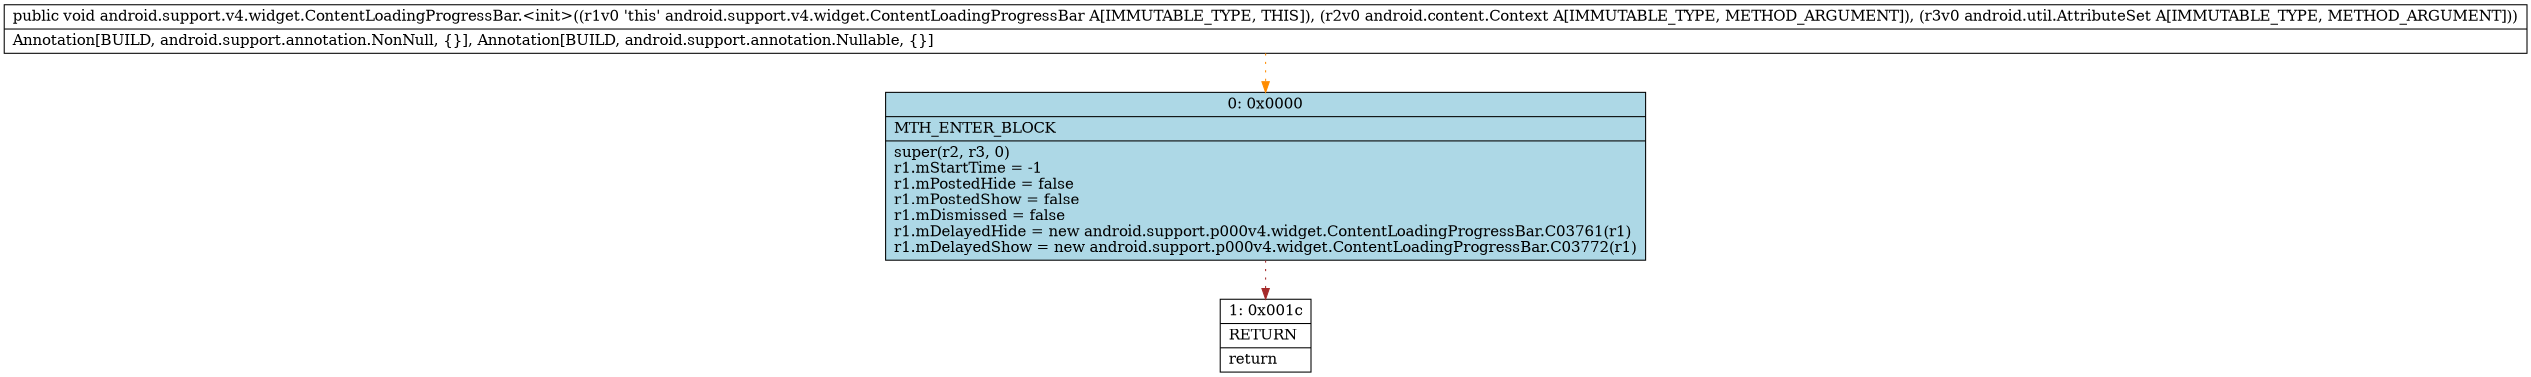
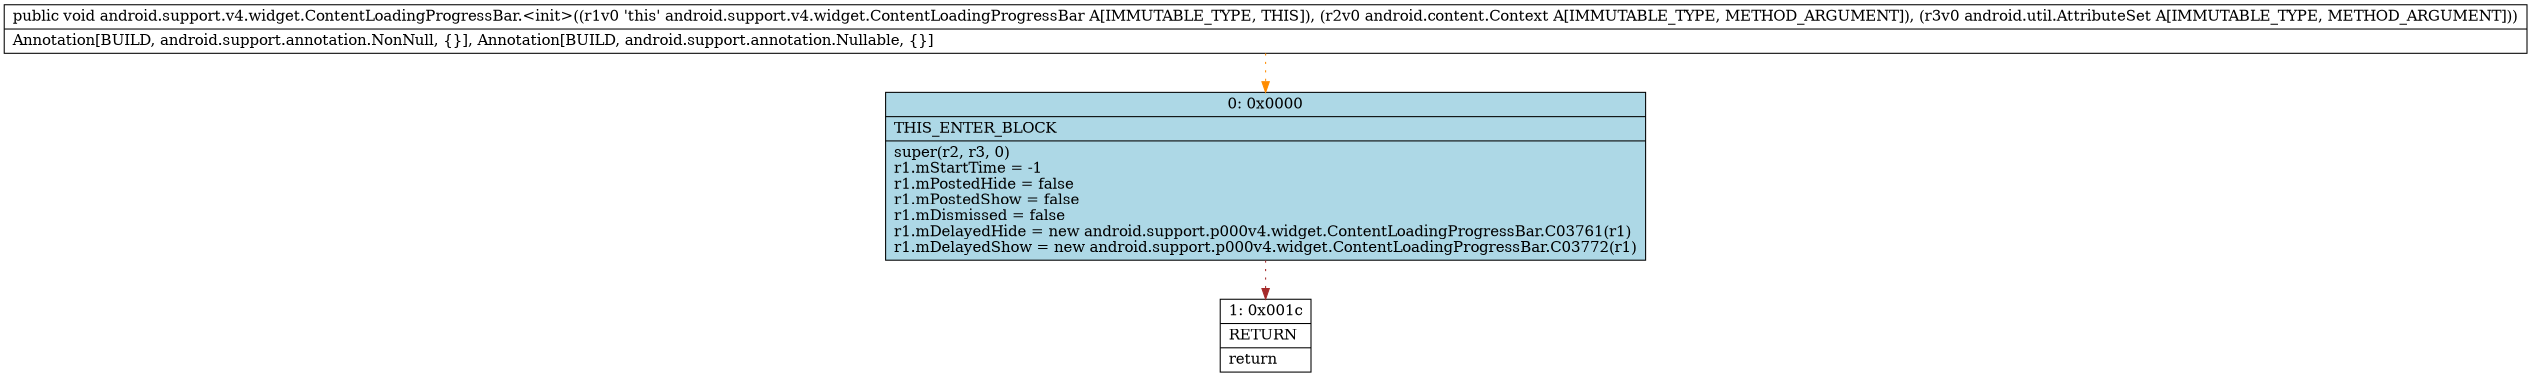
node "0: 0x0000": text "MTH_ENTER_BLOCK" -> "THIS_ENTER_BLOCK"
